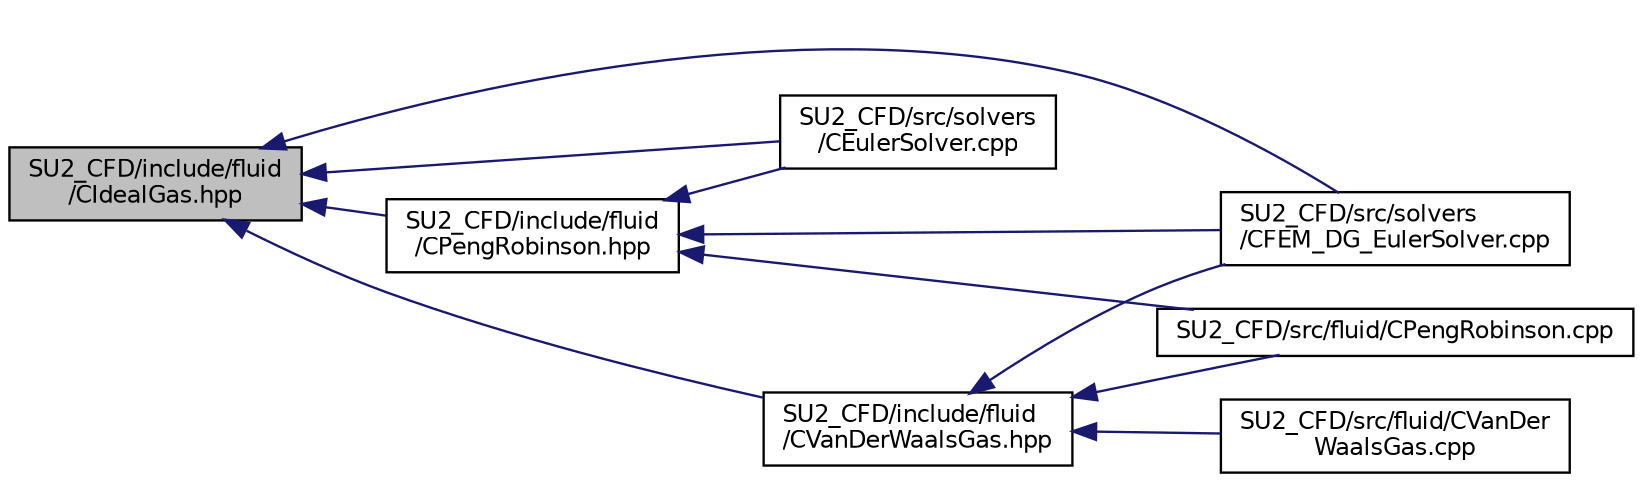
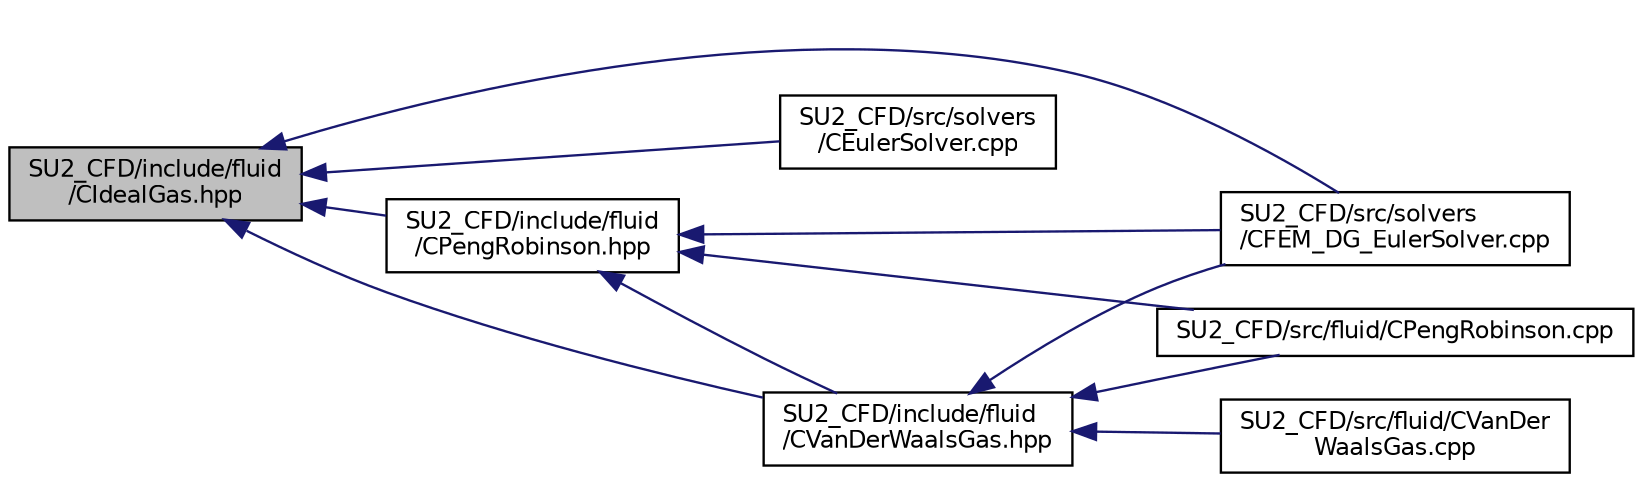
edge "SU2_CFD/src/solvers /CEulerSolver.cpp" -> "SU2_CFD/include/fluid /CPengRobinson.hpp": now "SU2_CFD/include/fluid /CVanDerWaalsGas.hpp" -> "SU2_CFD/include/fluid /CPengRobinson.hpp"
